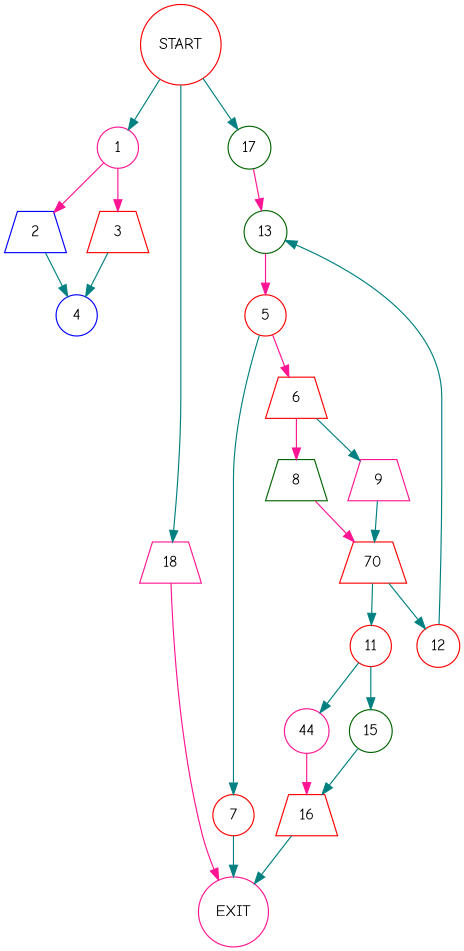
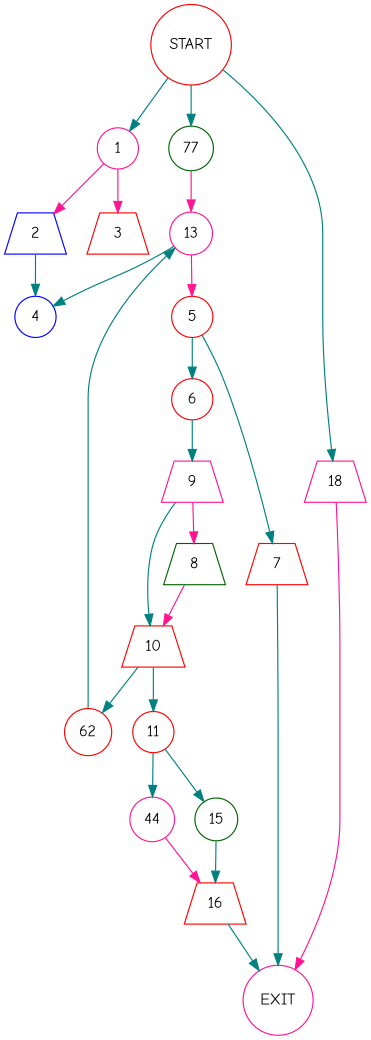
node "17": label "17" -> "77"
node "13": color darkgreen -> deeppink
edge "3" -> "4": now "13" -> "4"
edge "5" -> "6": color deeppink -> teal
node "6": shape trapezium -> circle
edge "6" -> "8": now "9" -> "8"
node "70": label "70" -> "10"
node "12": label "12" -> "62"
node "7": shape circle -> trapezium
